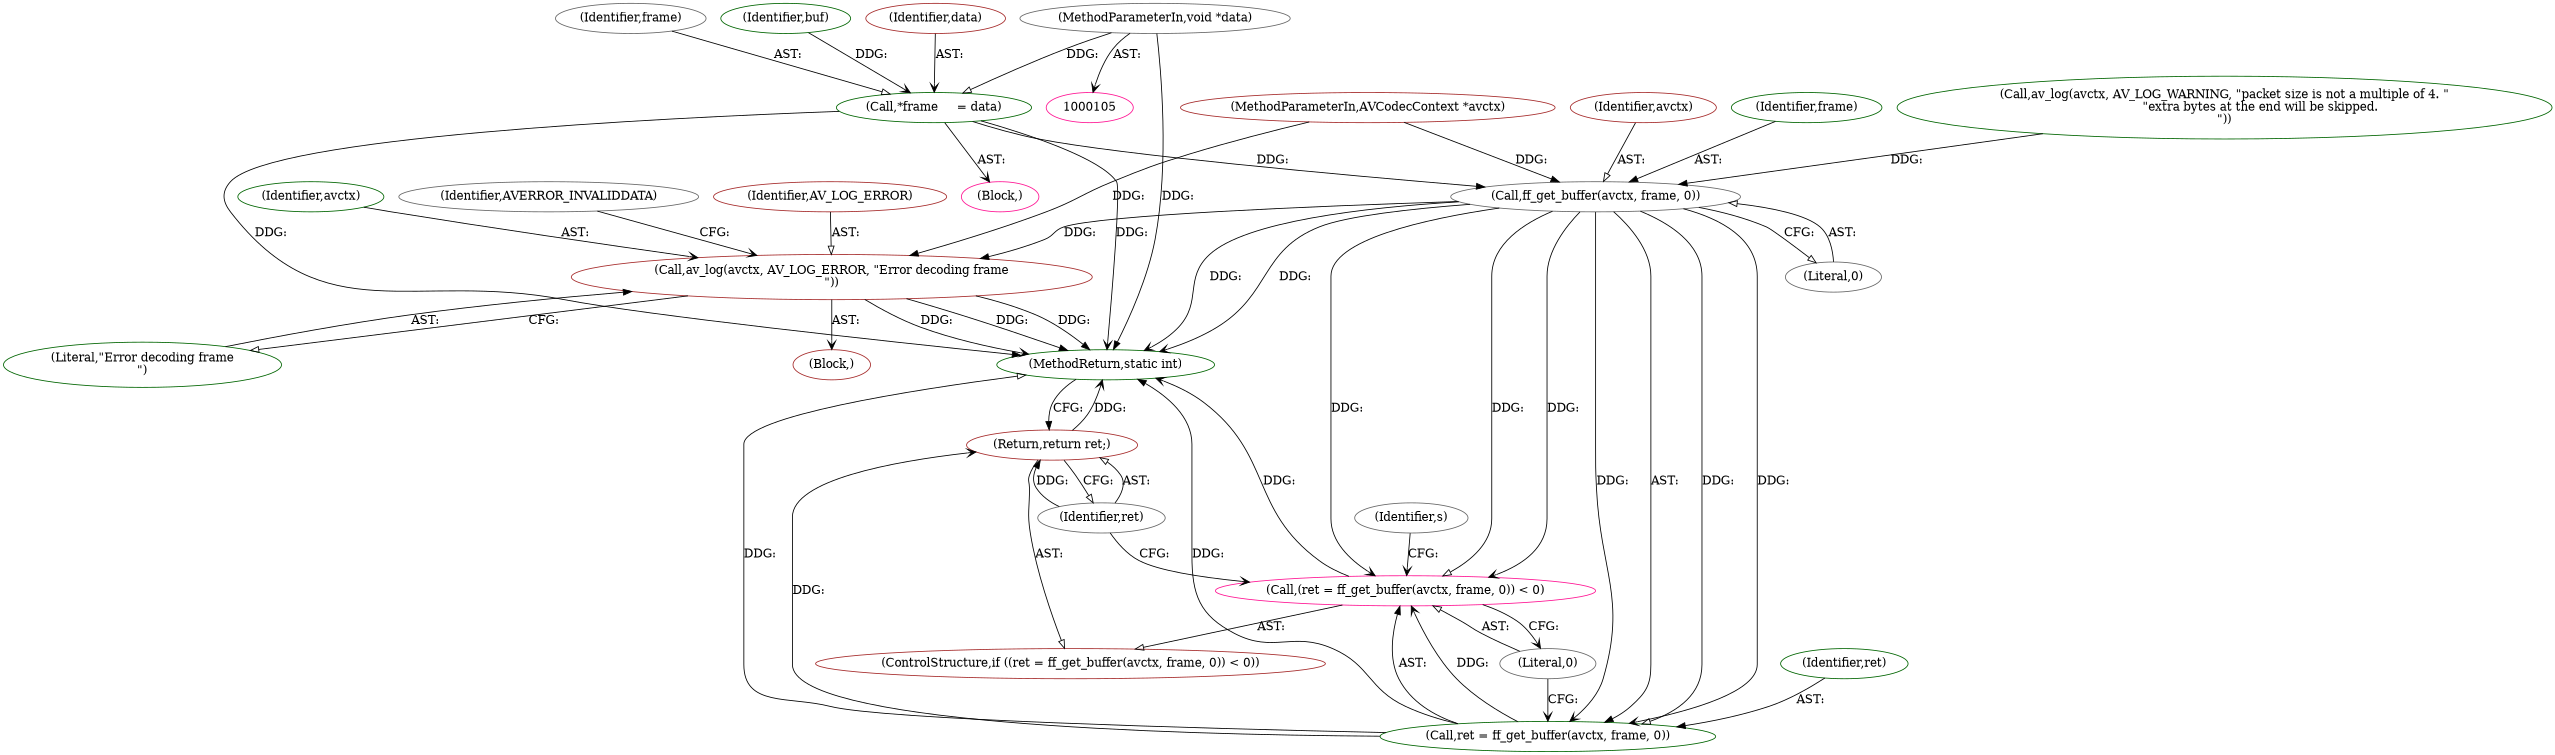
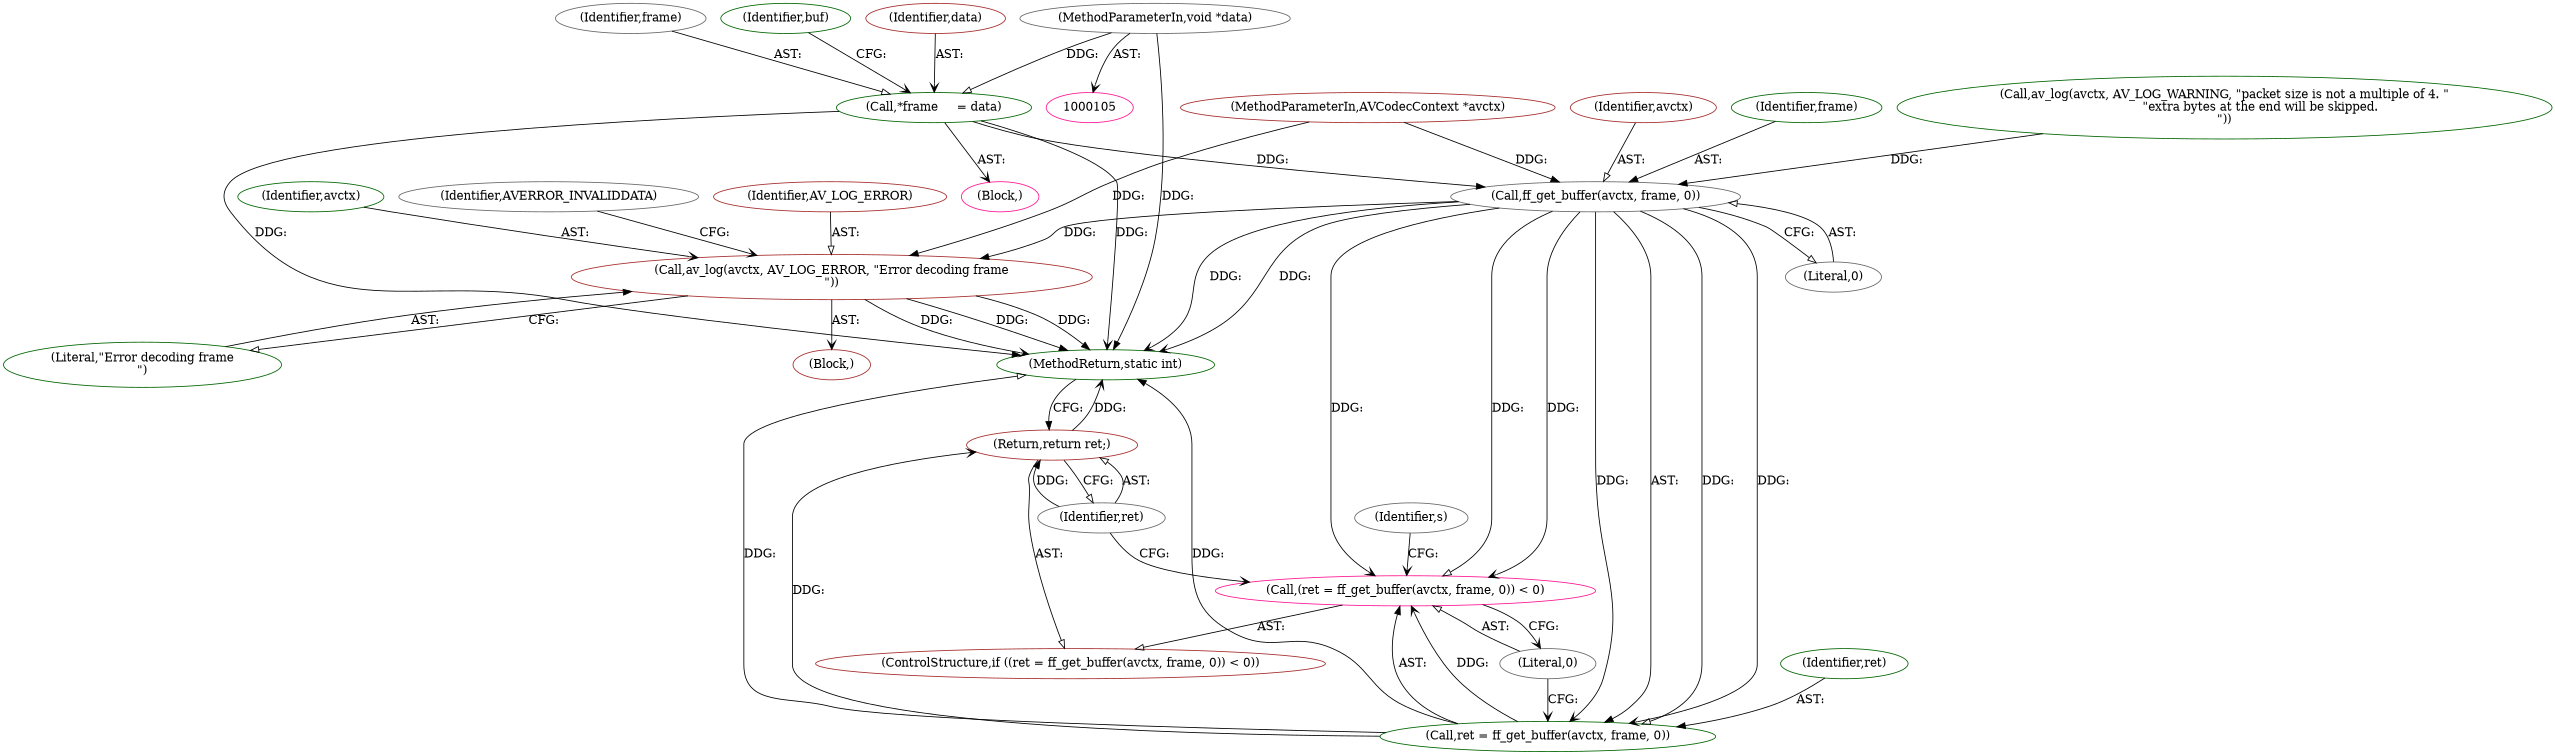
edge "(Identifier,buf)" -> "(Call,*frame     = data)": label "DDG: " -> "CFG: "
edge "(Call,(ret = ff_get_buffer(avctx, frame, 0)) < 0)" -> "(MethodReturn,static int)": removed, label "DDG:"
